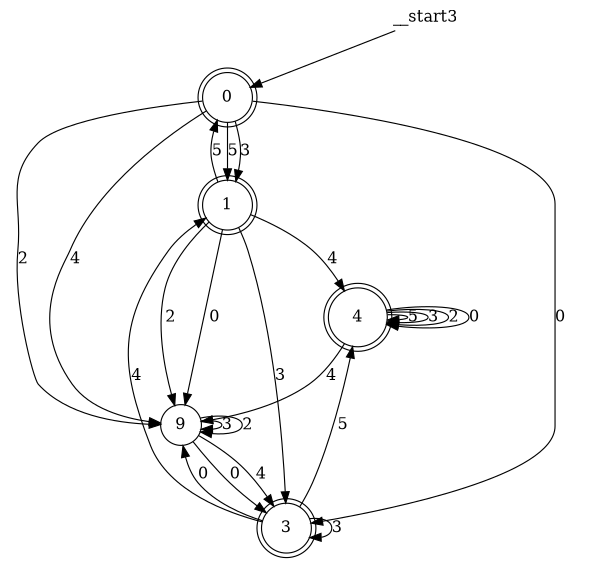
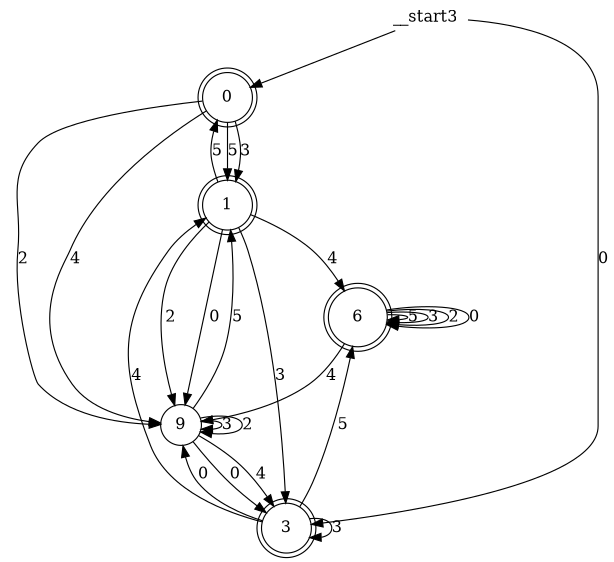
edge "0" -> "3": now "__start3" -> "3"
node "4": label "4" -> "6"
edge "9" -> "1": added, label "5"
